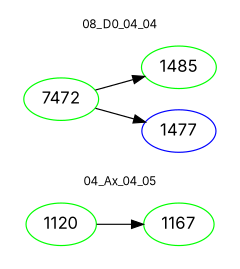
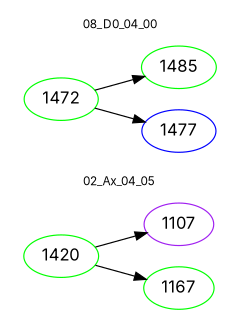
cluster "08_D0_04_04": label "08_D0_04_04" -> "08_D0_04_00"
node "7472": label "7472" -> "1472"
cluster "04_Ax_04_05": label "04_Ax_04_05" -> "02_Ax_04_05"
node "1120": label "1120" -> "1420"
node "1107": added
